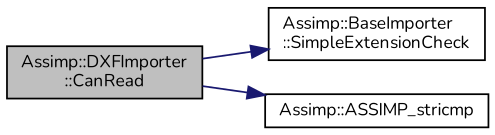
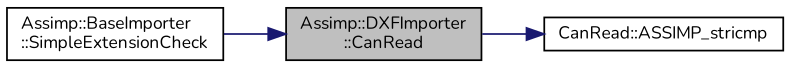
edge "Assimp::DXFImporter ::CanRead" -> "Assimp::BaseImporter ::SimpleExtensionCheck": reversed
node "Assimp::ASSIMP_stricmp": label "Assimp::ASSIMP_stricmp" -> "CanRead::ASSIMP_stricmp"
